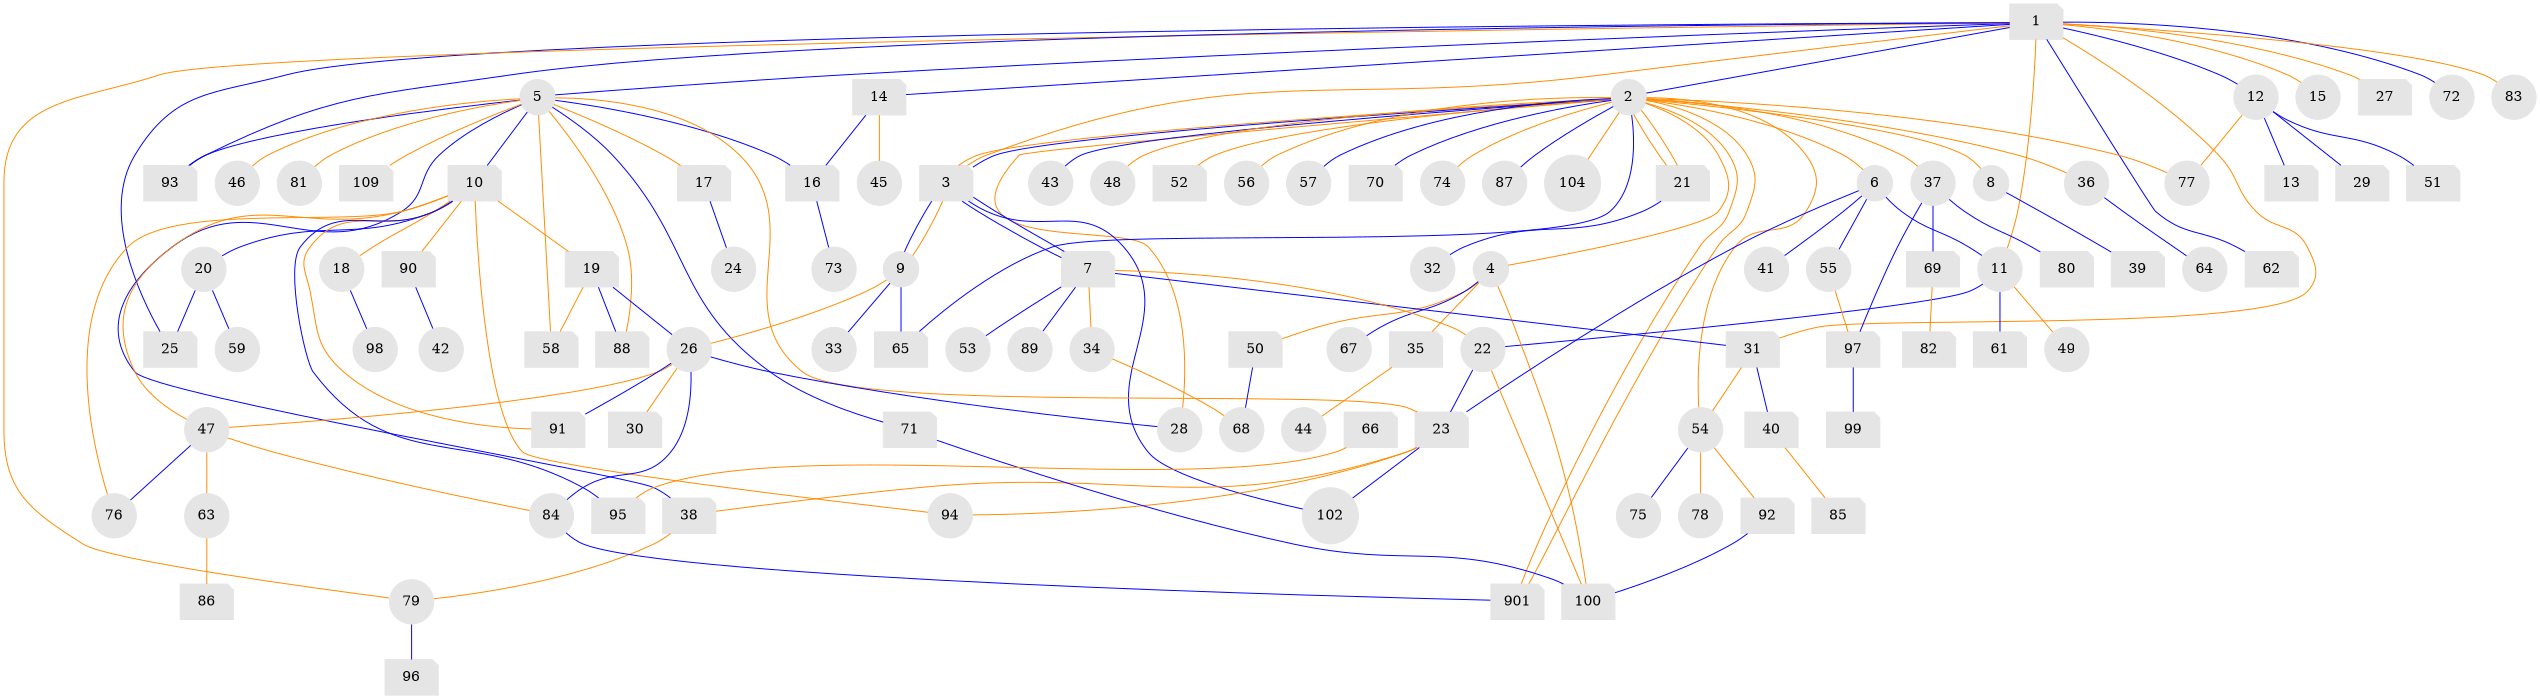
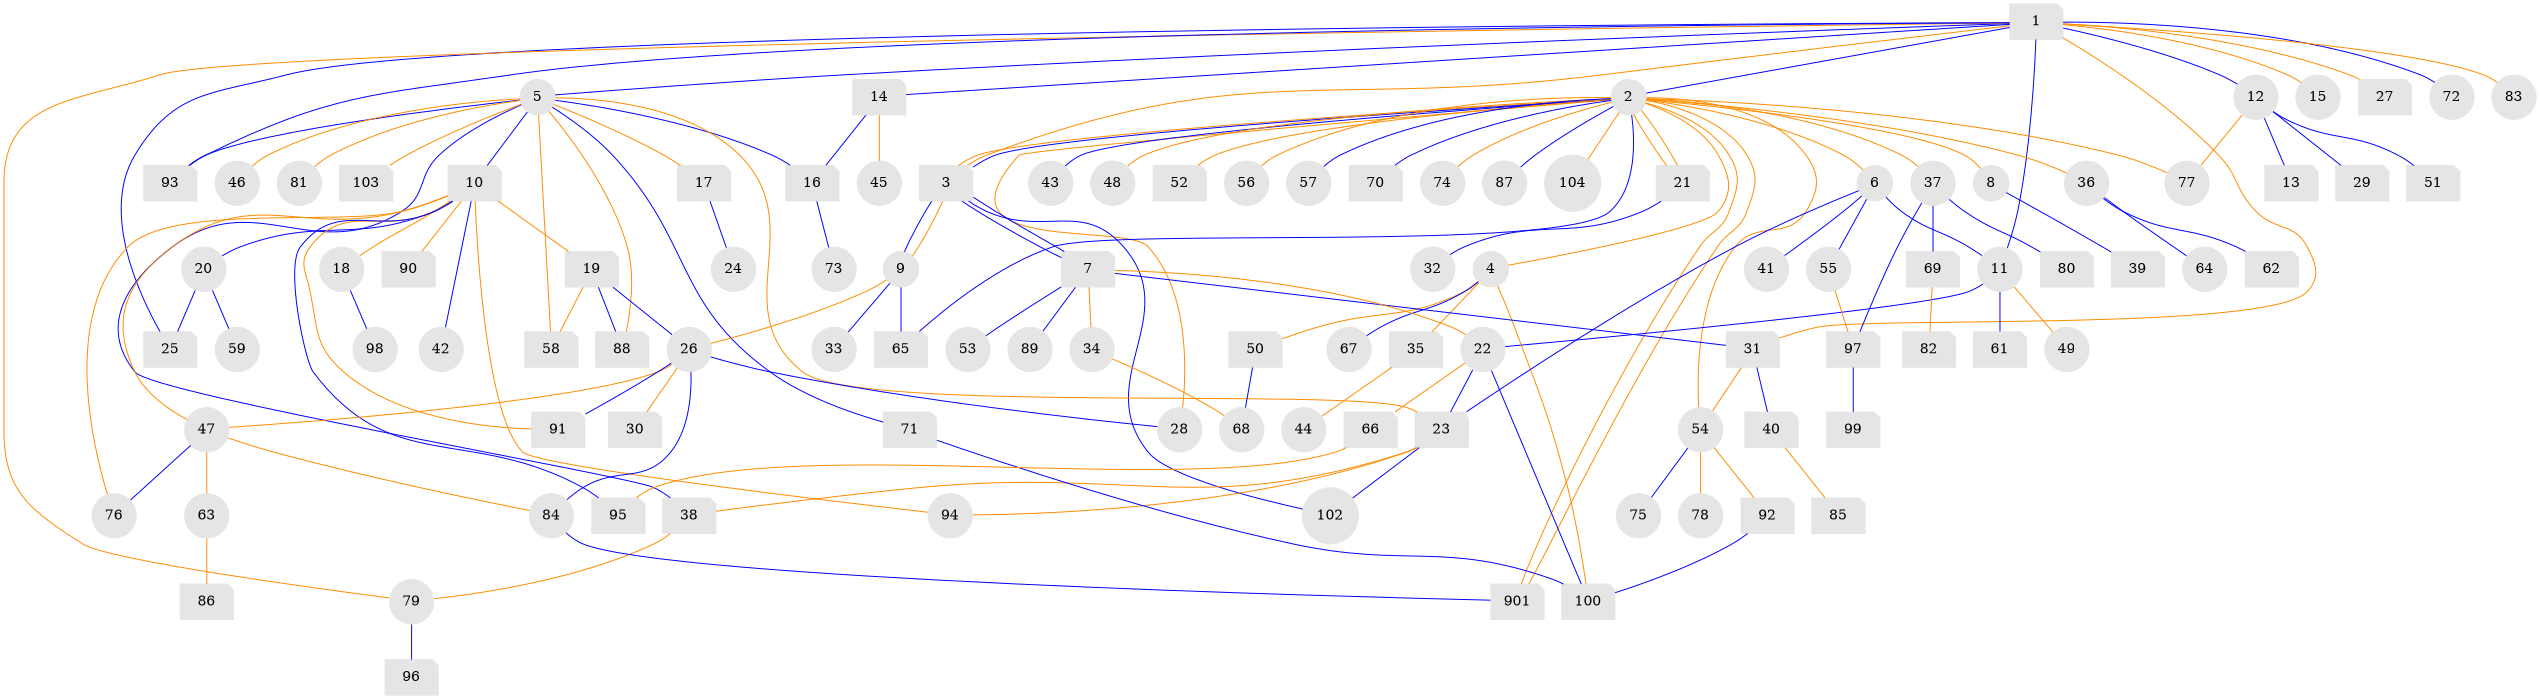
edge "1" -- "11": color darkorange -> blue
edge "1" -- "62": now "36" -- "62"
node "109": label "109" -> "103"
edge "90" -- "42": now "10" -- "42"
edge "22" -- "66": added
edge "22" -- "100": color darkorange -> blue
